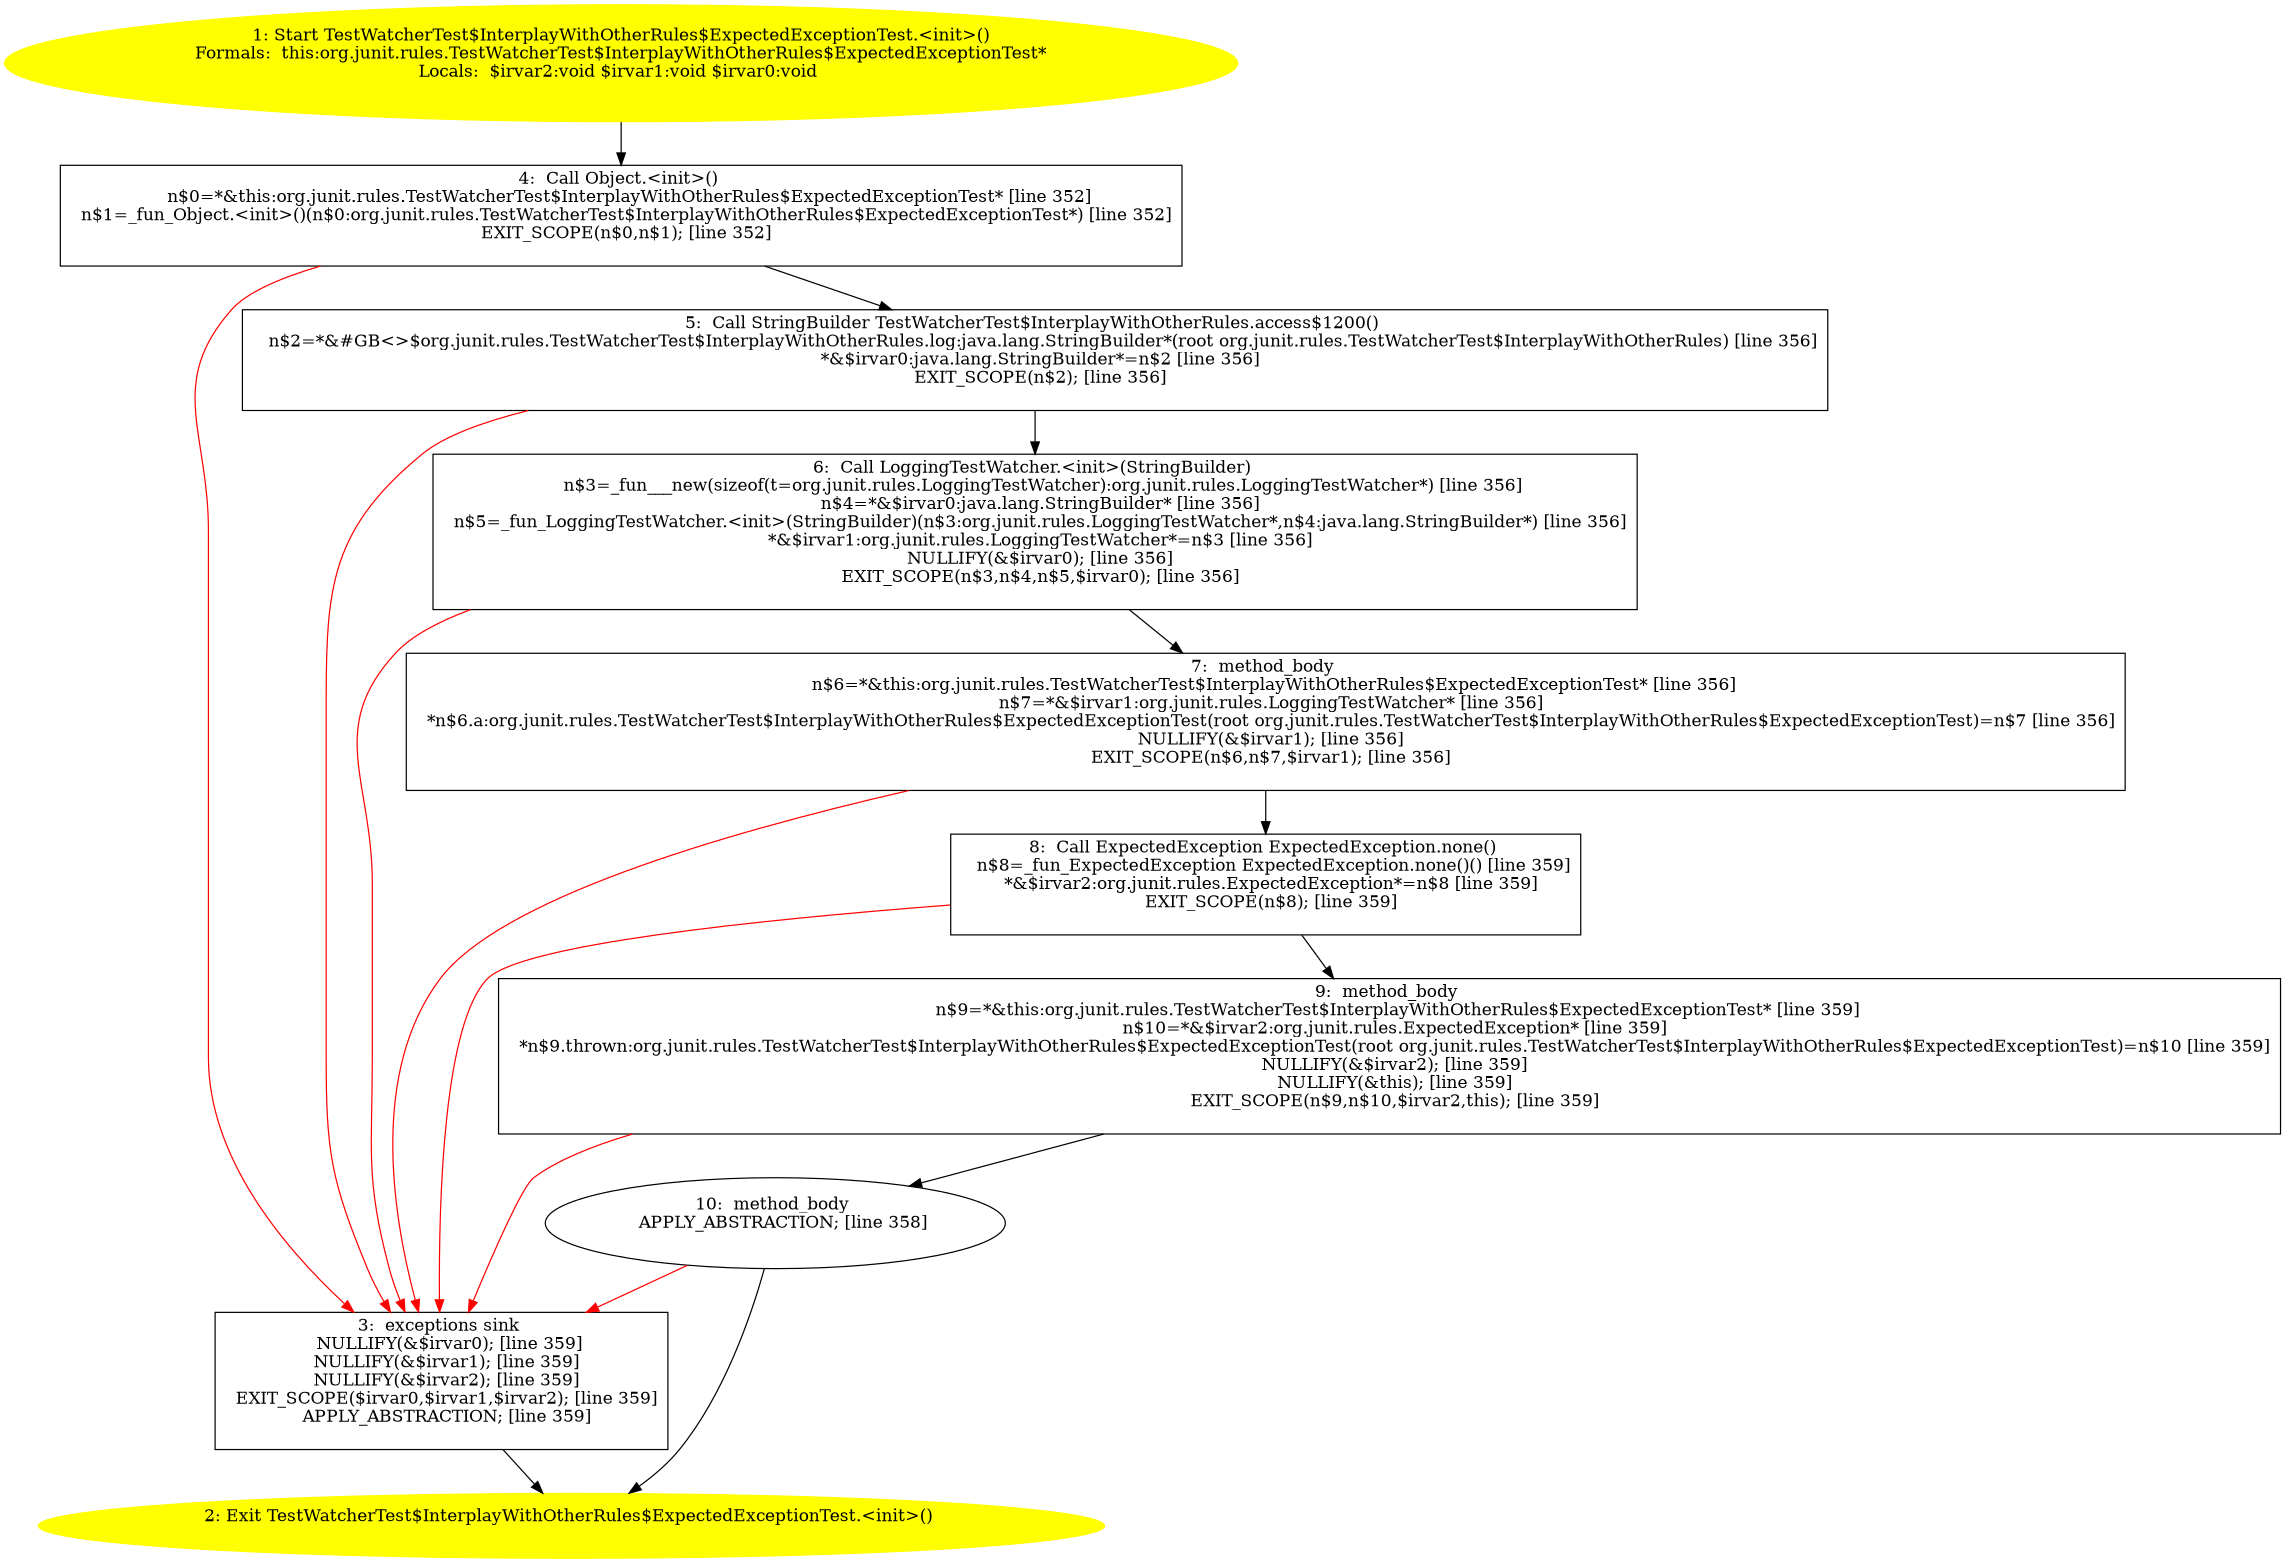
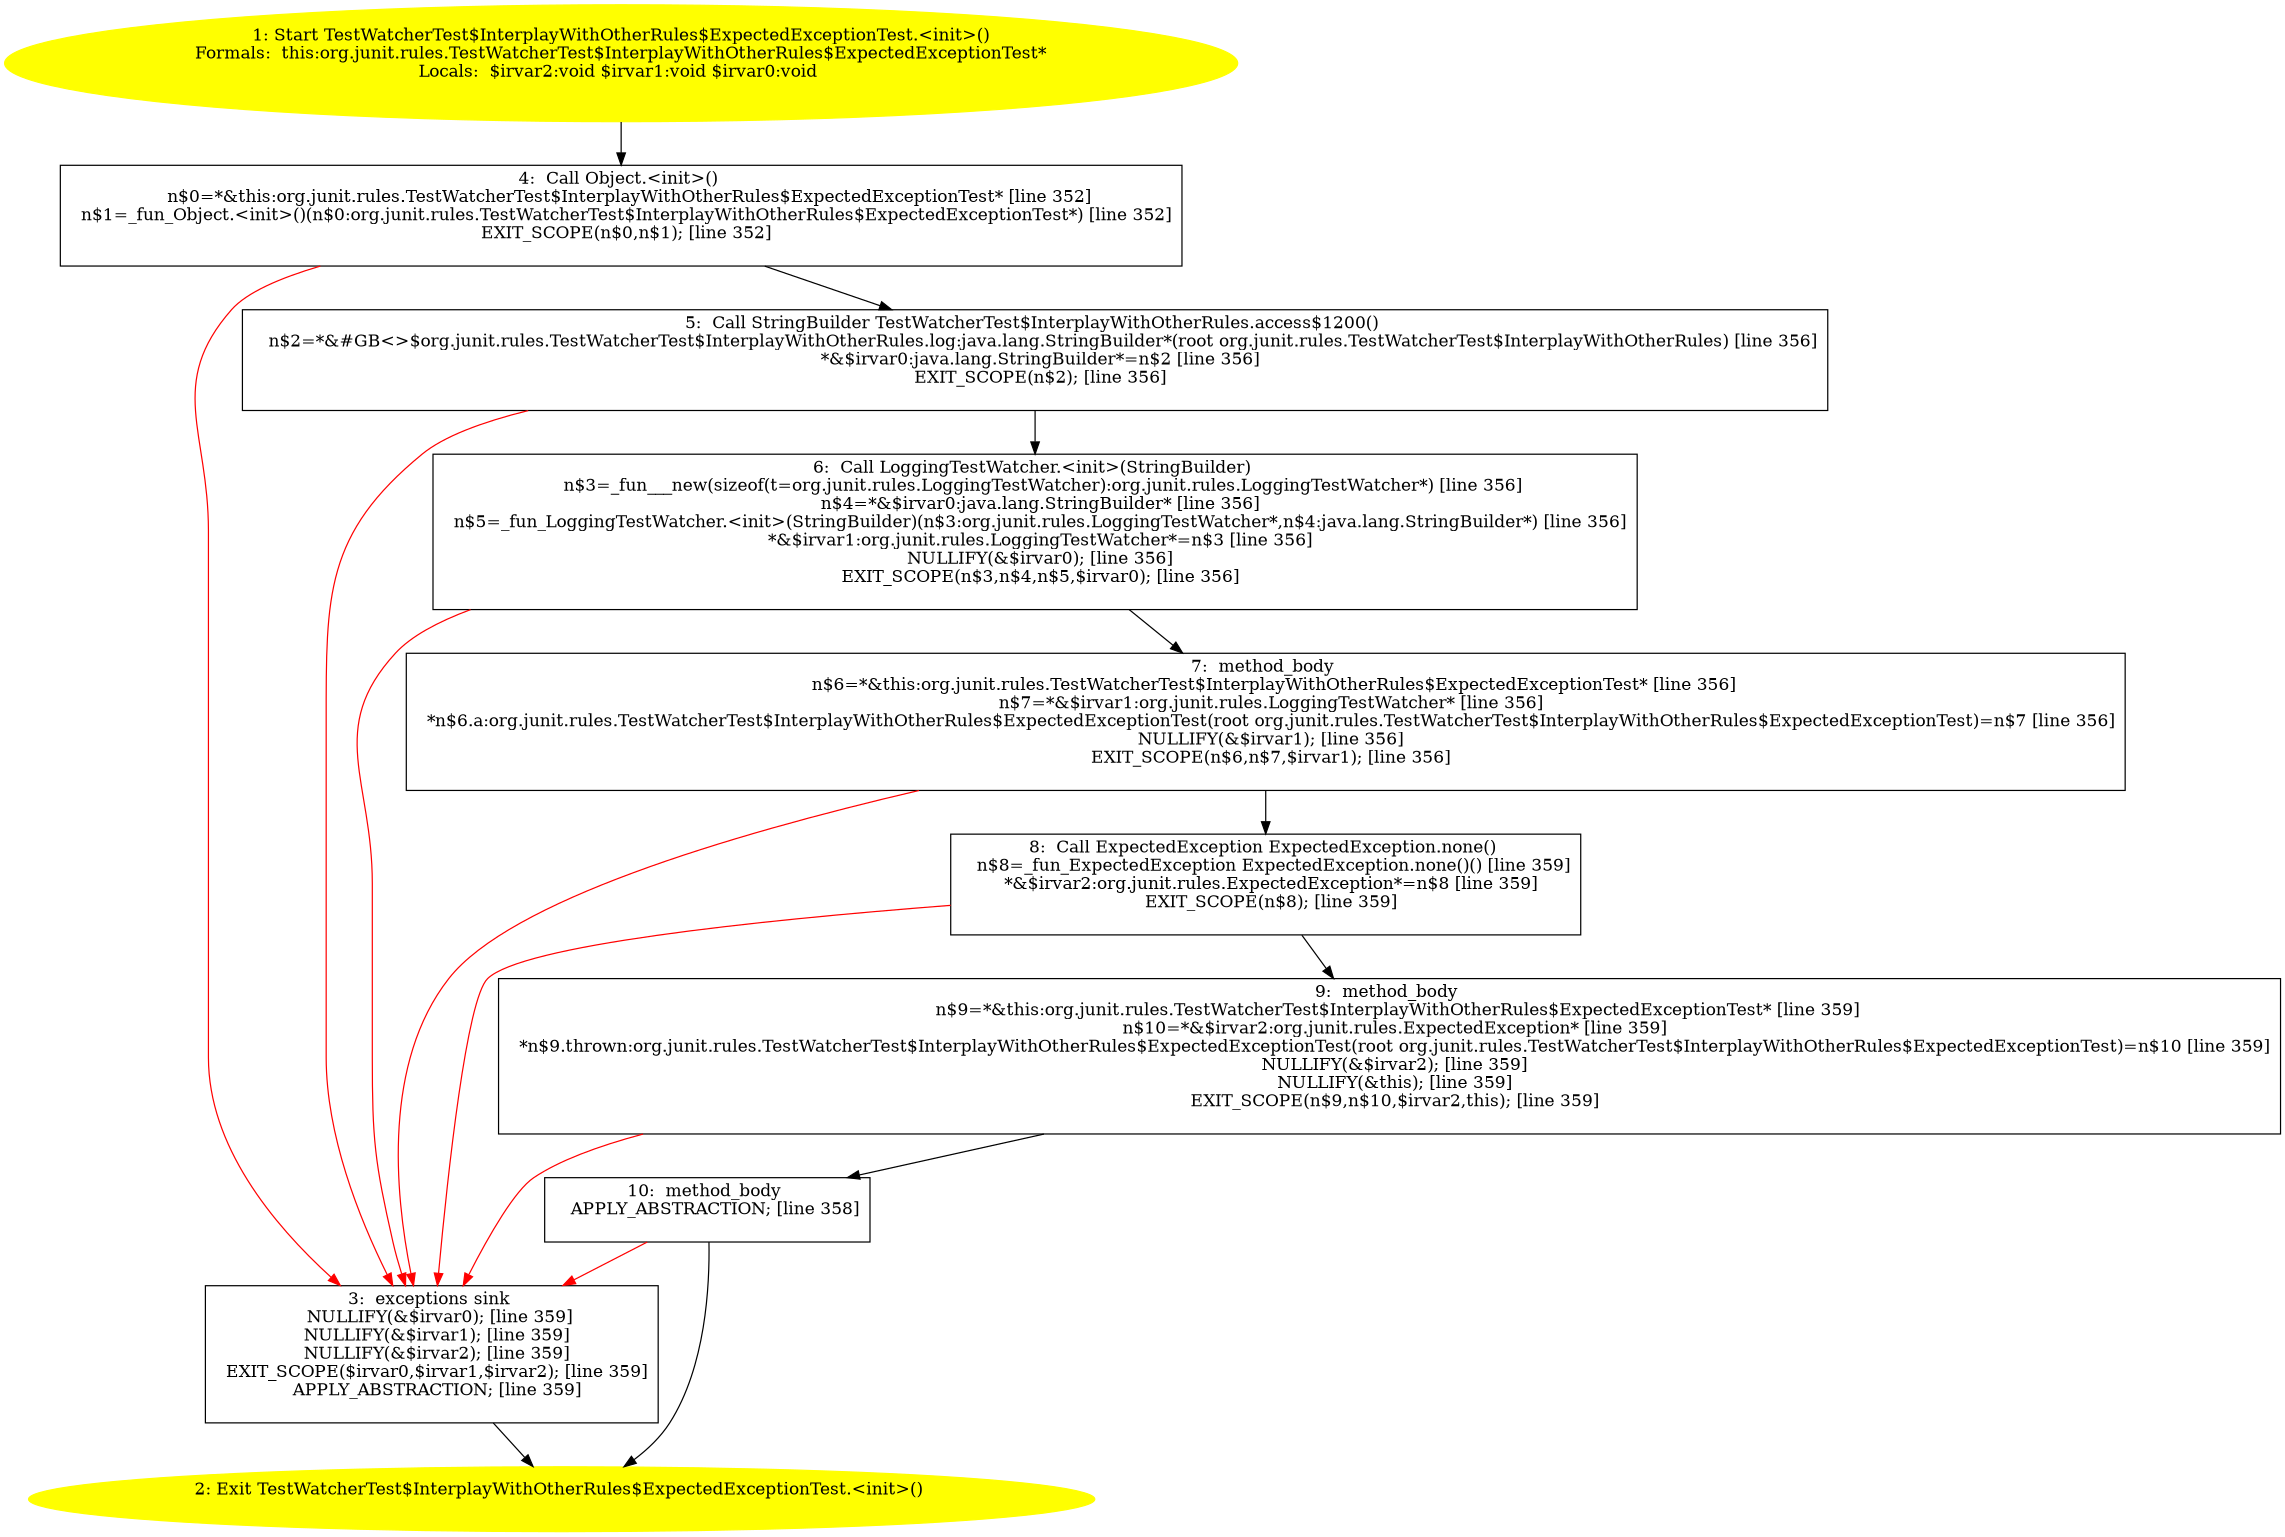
node "10:  method_body APPLY_ABSTRACTION; [line 358]": shape ellipse -> box
